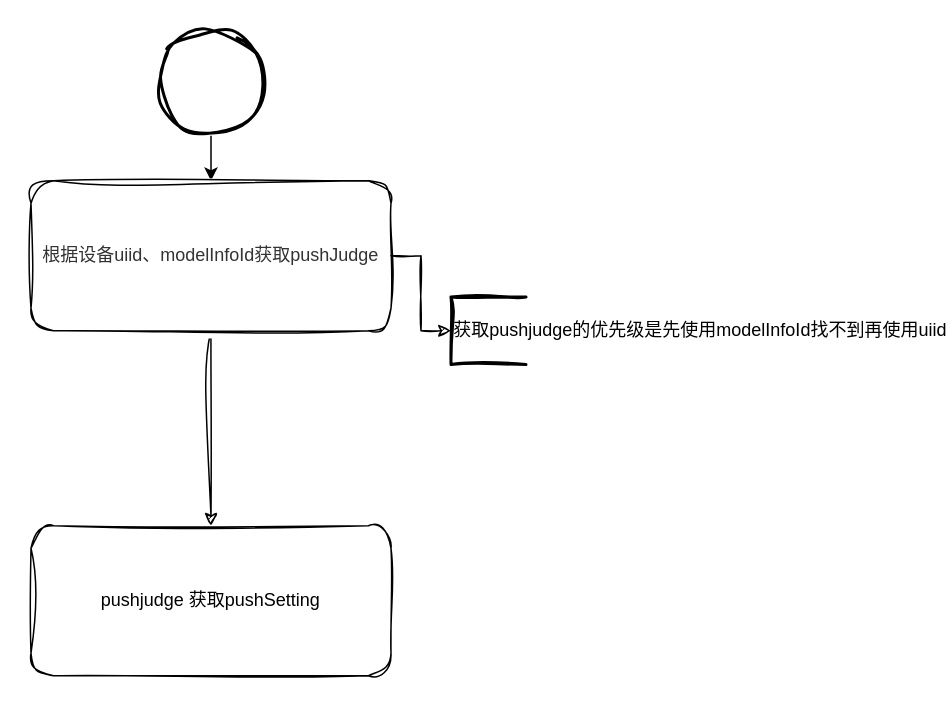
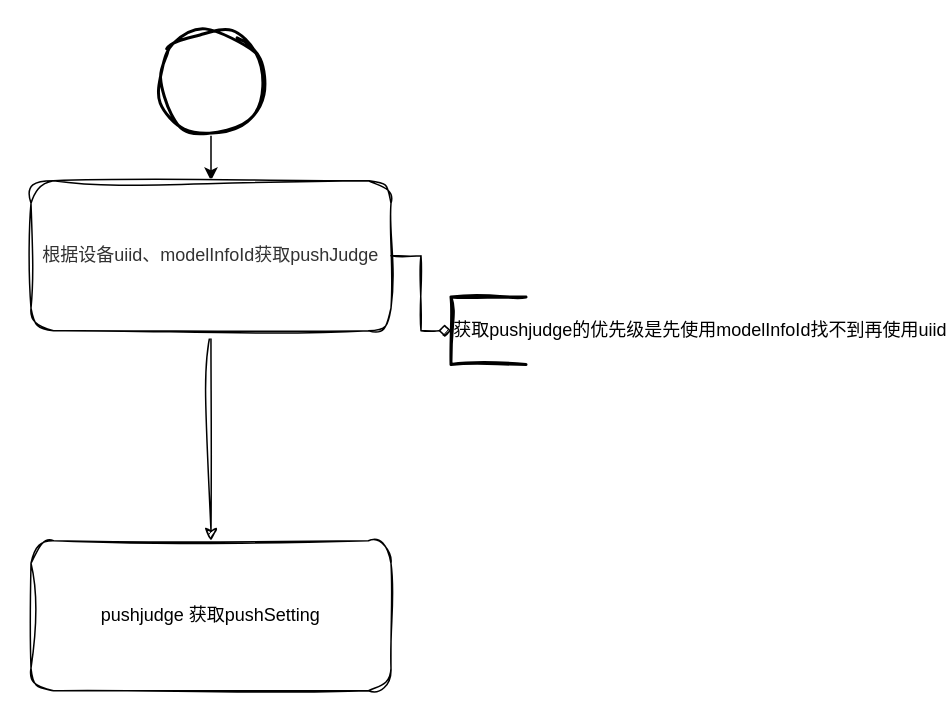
edge "根据设备uiid、modelInfoId获取pushJudge" -> "获取pushjudge的优先级是先使用modelInfoId找不到再使用uiid": arrowhead classic -> diamond
node "pushjudge 获取pushSetting": moved (211, 601) -> (211, 616)
